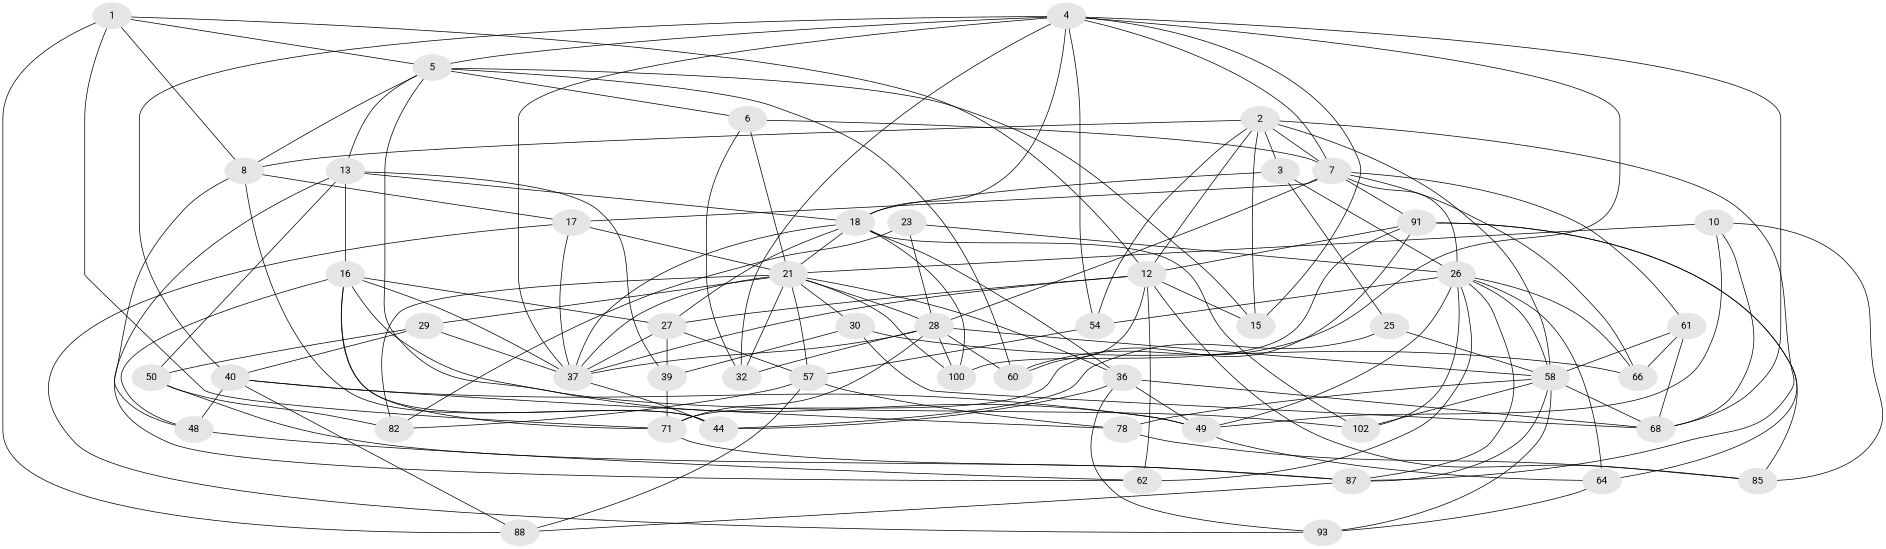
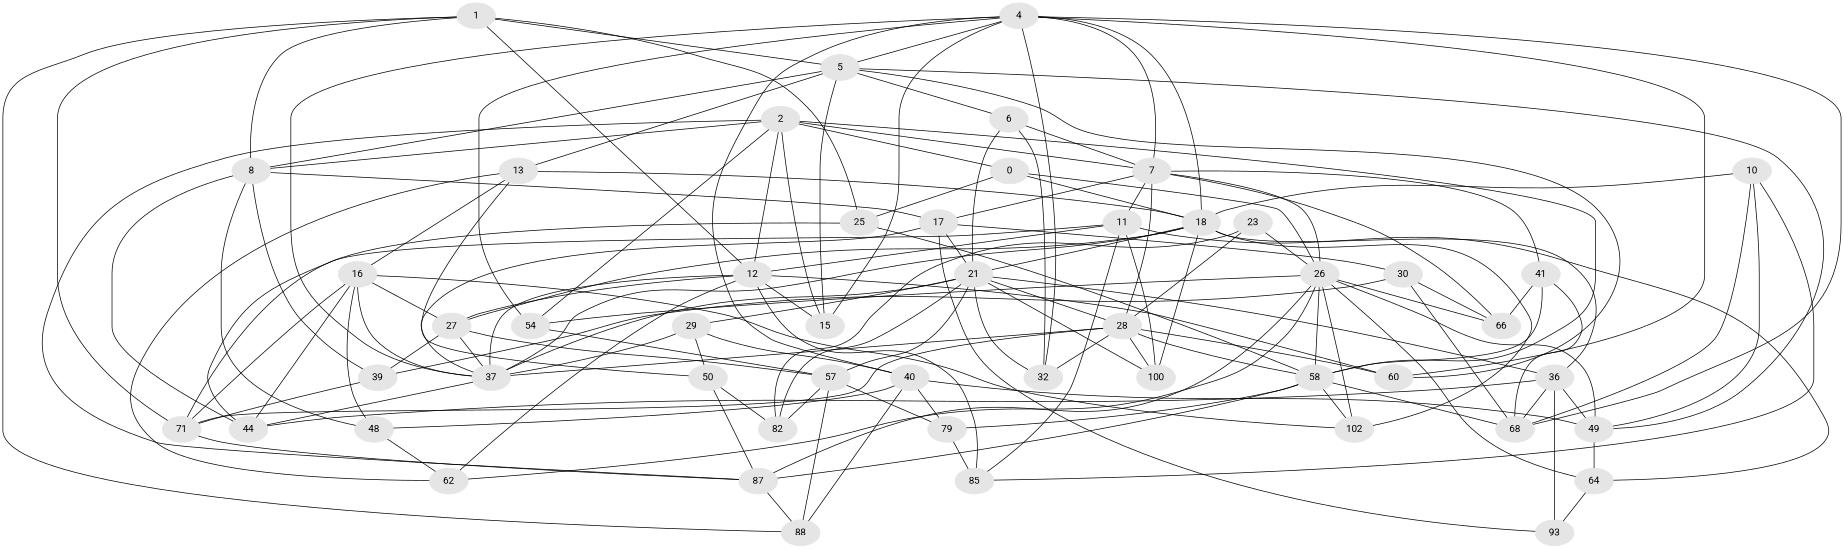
edge "1" -- "25": added
node "3": label "3" -> "0"
edge "13" -- "39": now "8" -- "39"
node "91": label "91" -> "11"
edge "10" -- "21": now "10" -- "18"
edge "21" -- "30": now "17" -- "30"
node "61": label "61" -> "41"
node "78": label "78" -> "79"
edge "58" -- "93": removed
